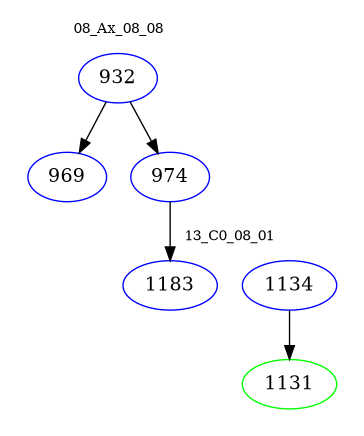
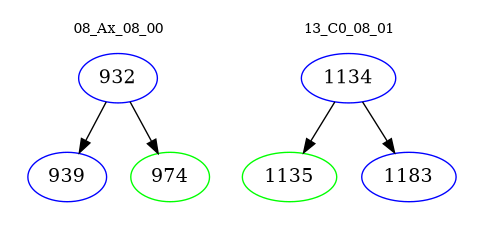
cluster "08_Ax_08_08": label "08_Ax_08_08" -> "08_Ax_08_00"
node "969": label "969" -> "939"
node "974": color blue -> green
edge "974" -> "1183": now "1134" -> "1183"
node "1131": label "1131" -> "1135"
